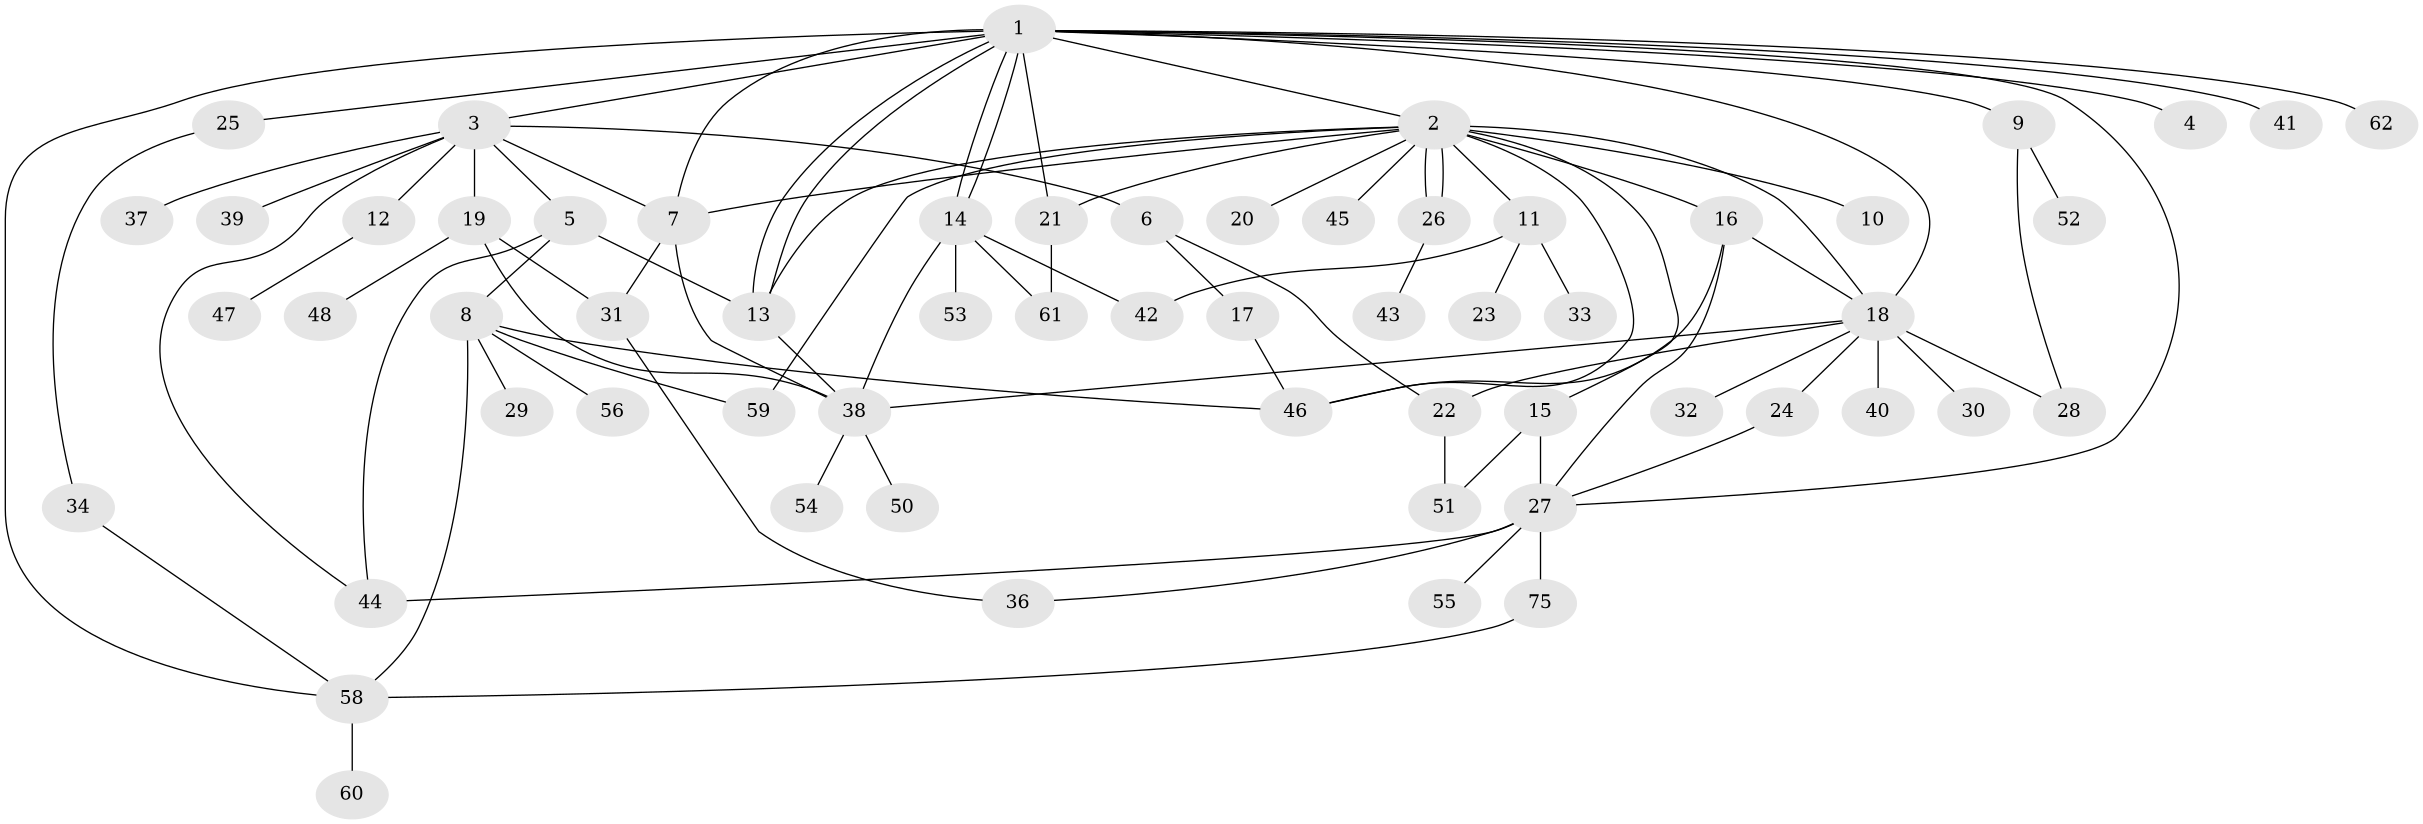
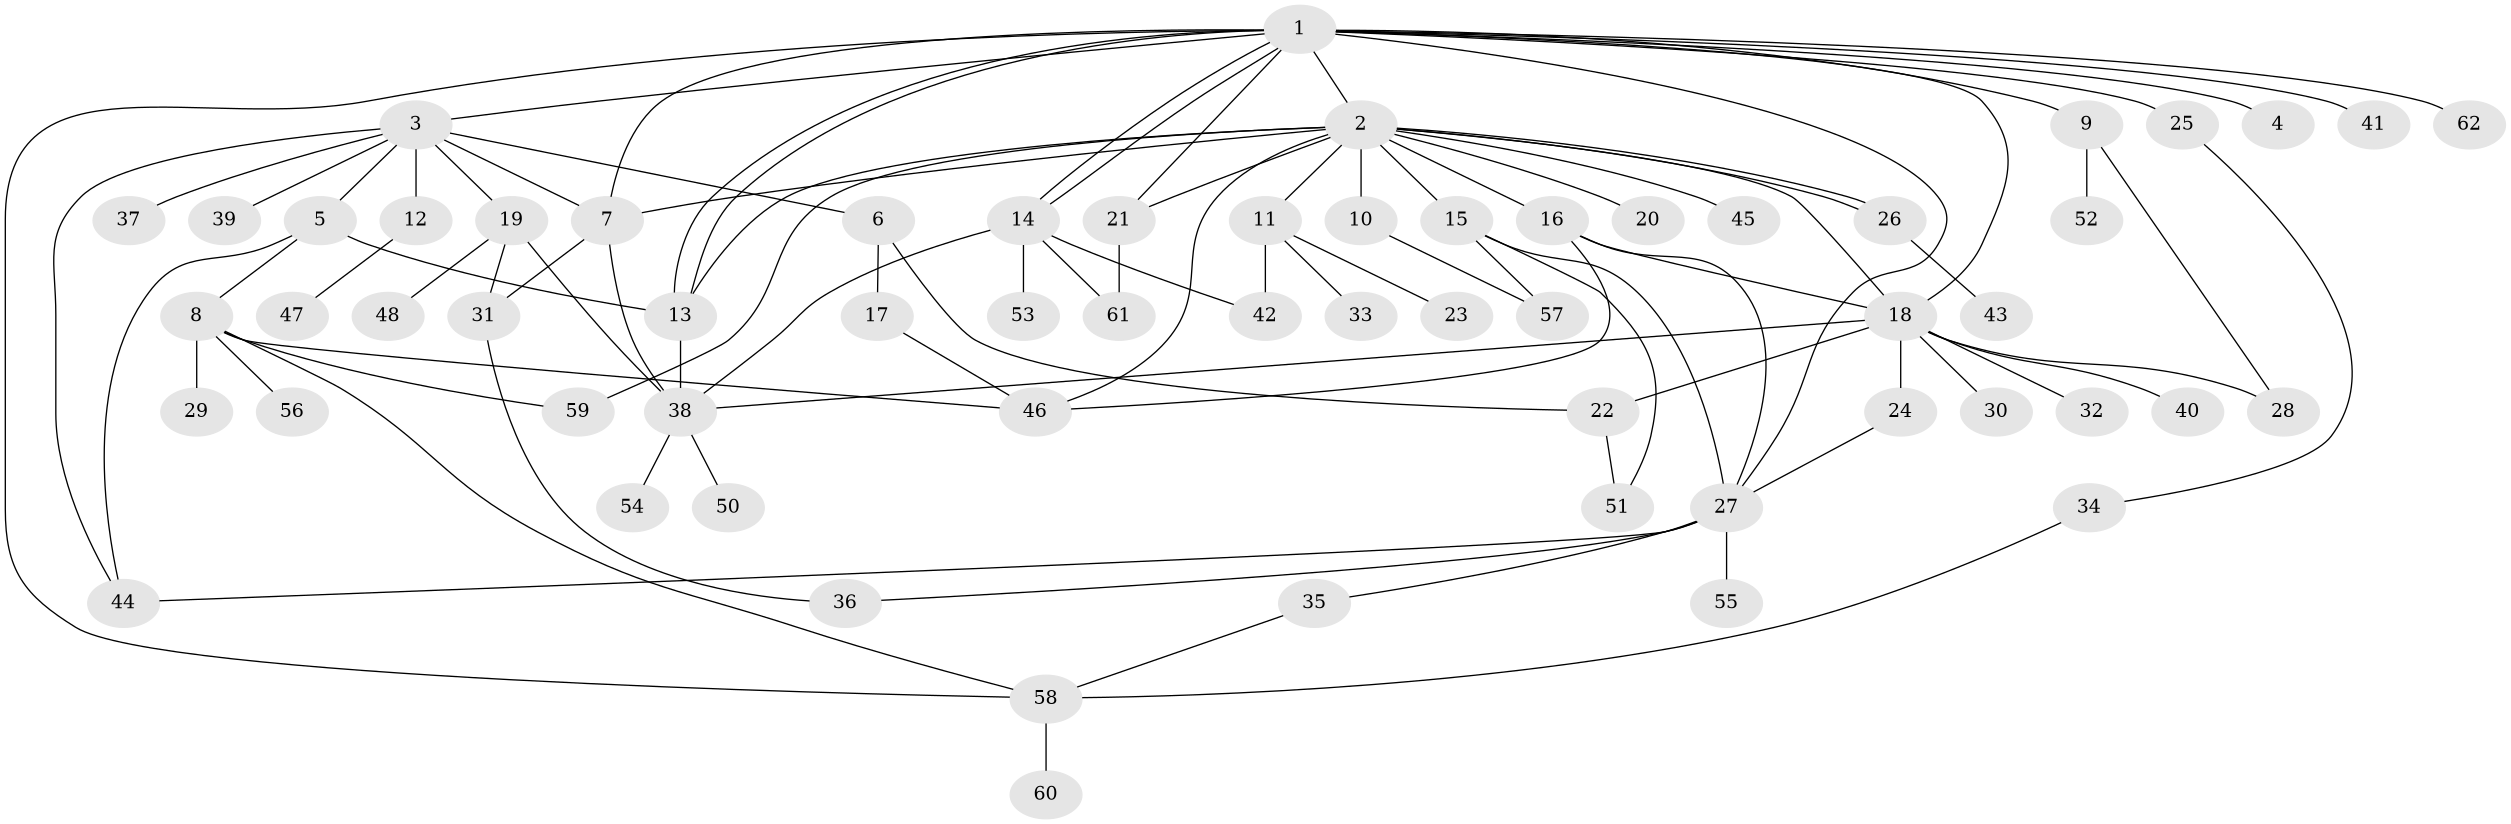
node "57": added
node "75": label "75" -> "35"
